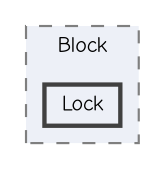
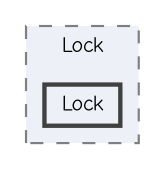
cluster "Block": label "Block" -> "Lock"
